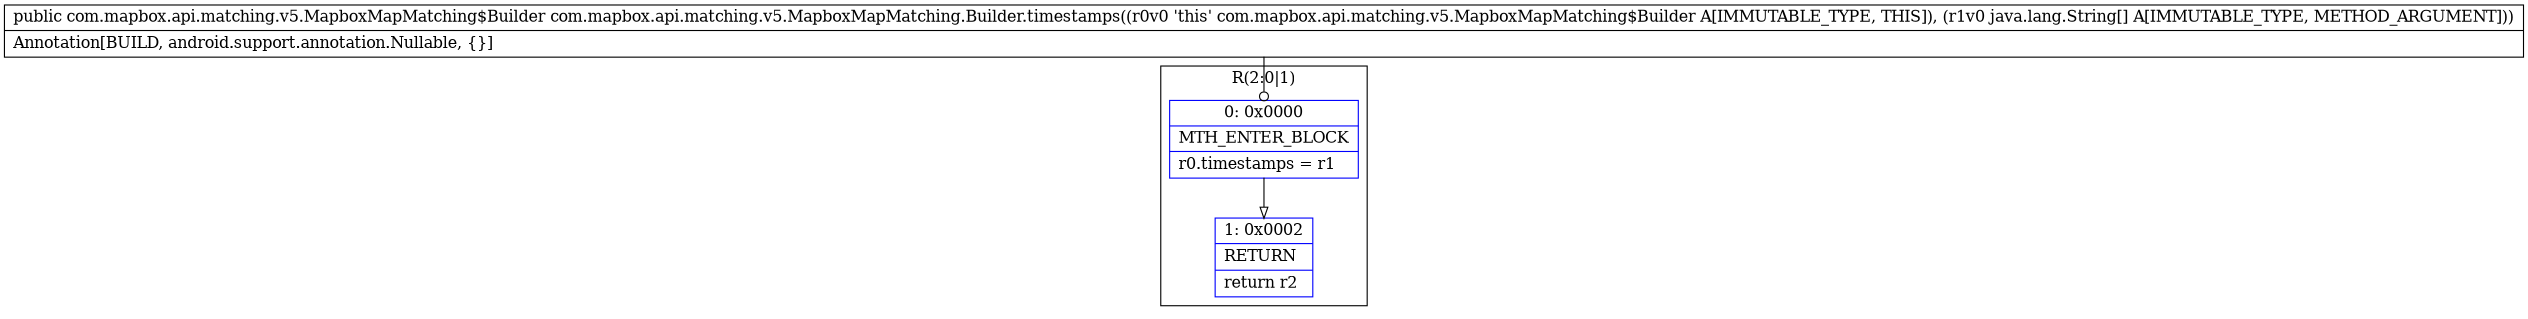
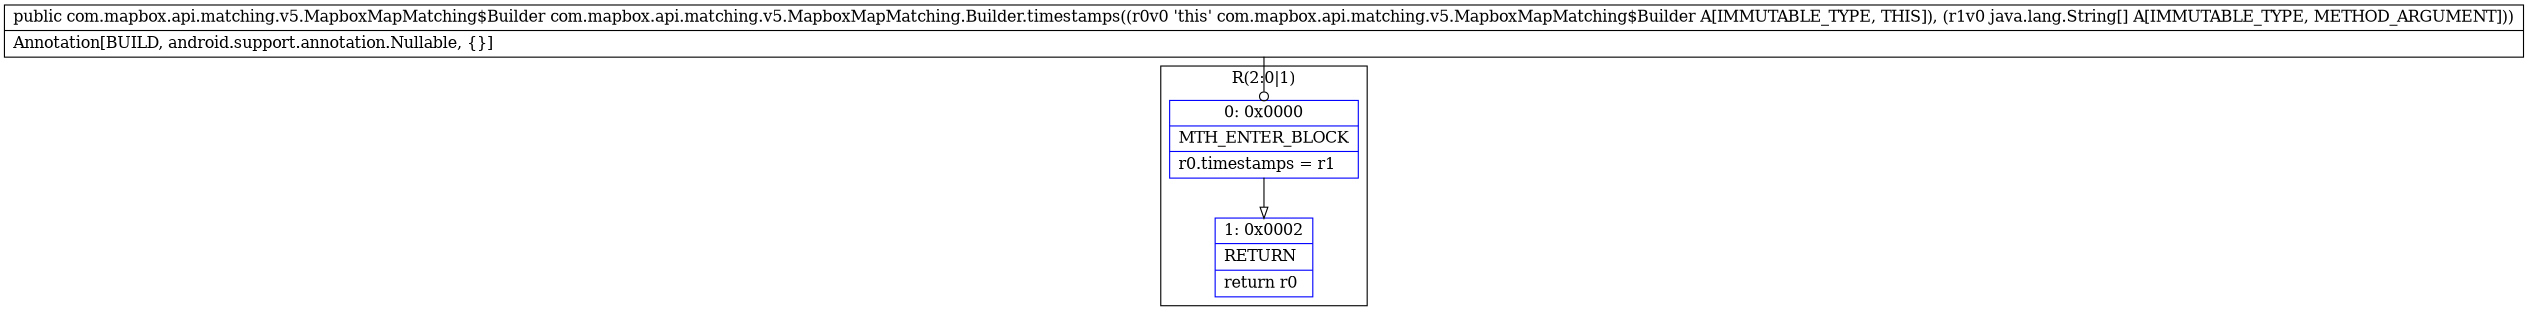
node "1: 0x0002": text "return r2" -> "return r0"
